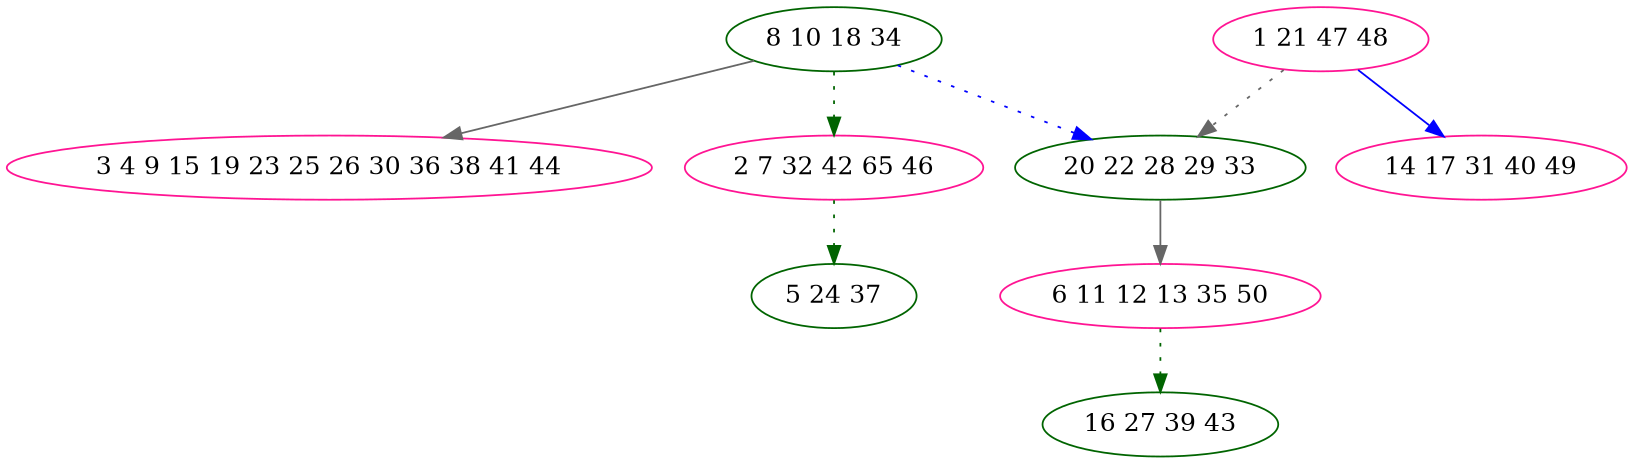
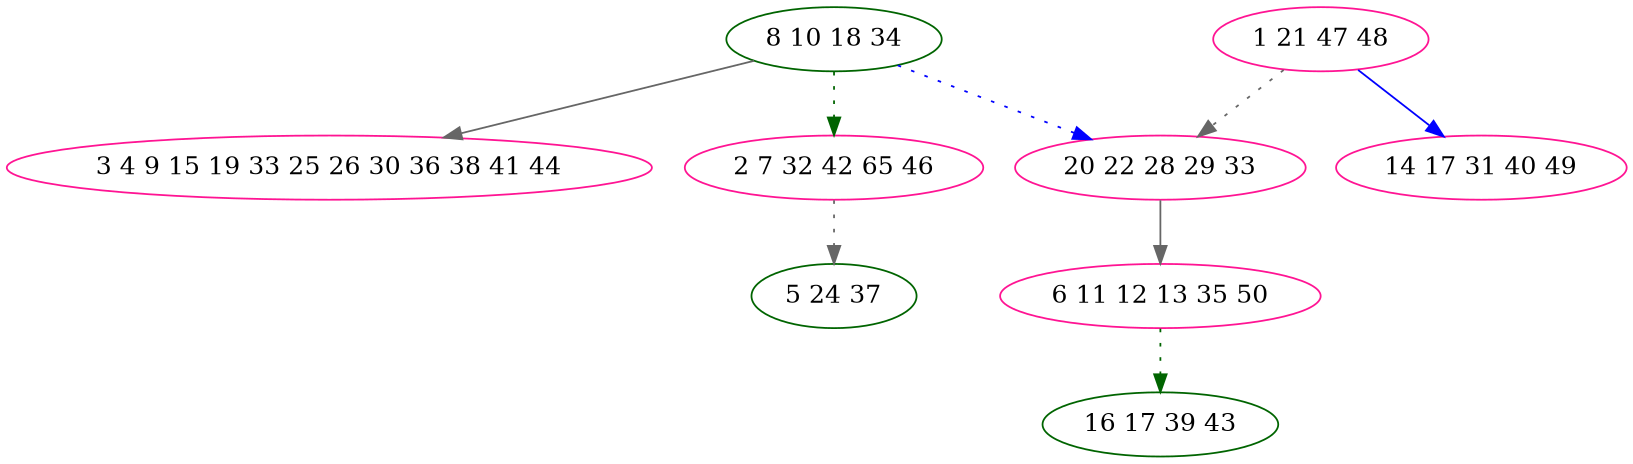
node "3 4 9 15 19 23 25 26 30 36 38 41 44": label "3 4 9 15 19 23 25 26 30 36 38 41 44" -> "3 4 9 15 19 33 25 26 30 36 38 41 44"
node "20 22 28 29 33": color darkgreen -> deeppink
edge "2 7 32 42 65 46" -> "5 24 37": color darkgreen -> gray40
node "16 27 39 43": label "16 27 39 43" -> "16 17 39 43"
